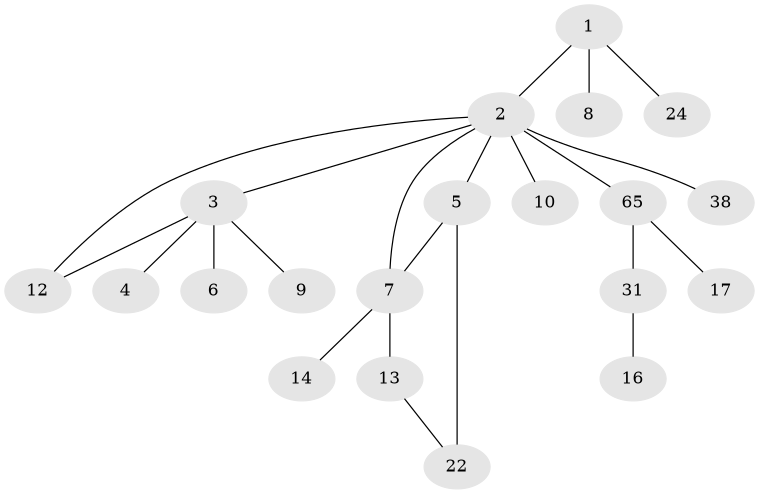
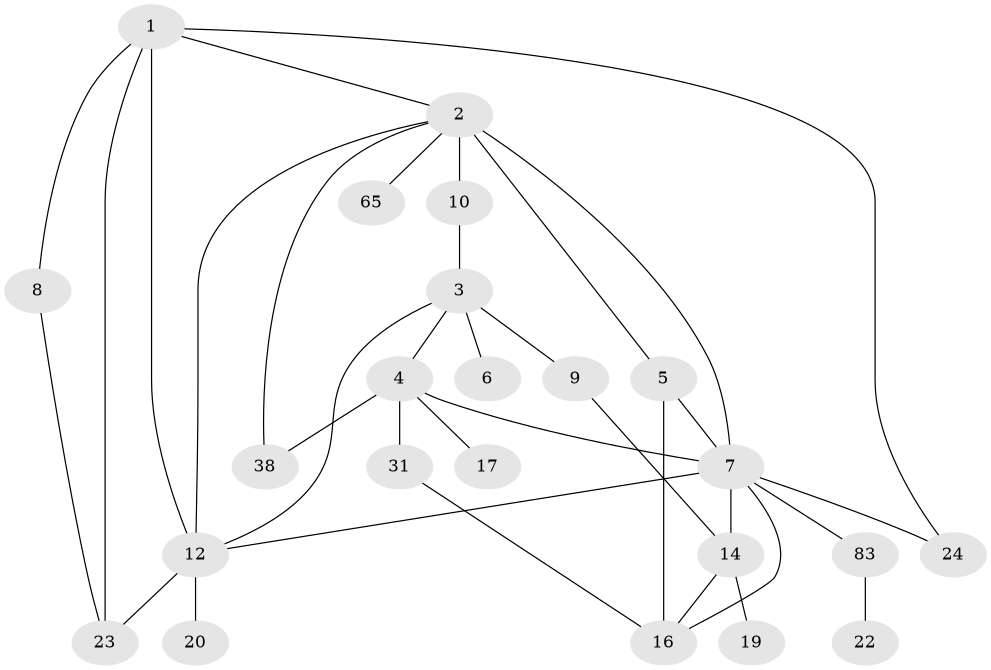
edge "2" -- "3": now "10" -- "3"
edge "65" -- "31": now "4" -- "31"
edge "65" -- "17": now "4" -- "17"
edge "1" -- "12": added
edge "5" -- "22": now "5" -- "16"
node "13": label "13" -> "83"
edge "4" -- "38": added
edge "4" -- "7": added
edge "9" -- "14": added
edge "7" -- "24": added
edge "7" -- "12": added
edge "7" -- "16": added
edge "14" -- "16": added
node "23": added
node "20": added
node "19": added
